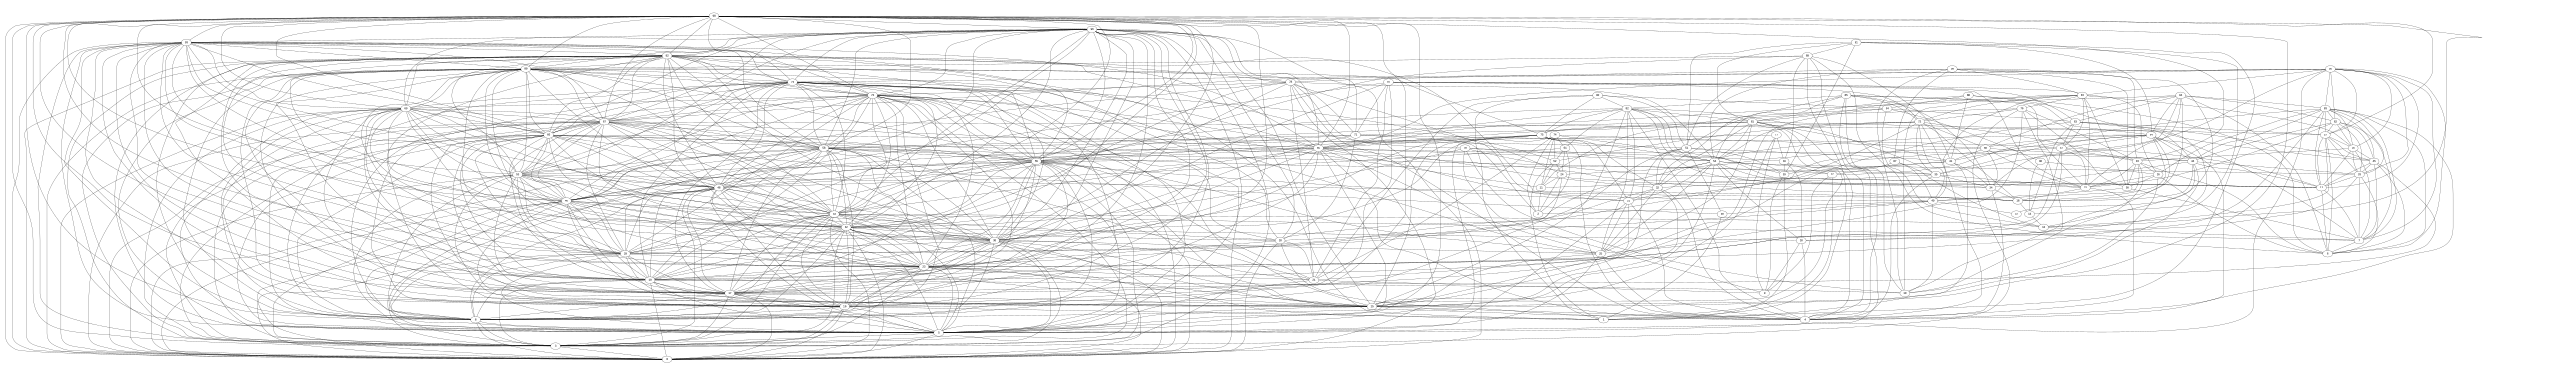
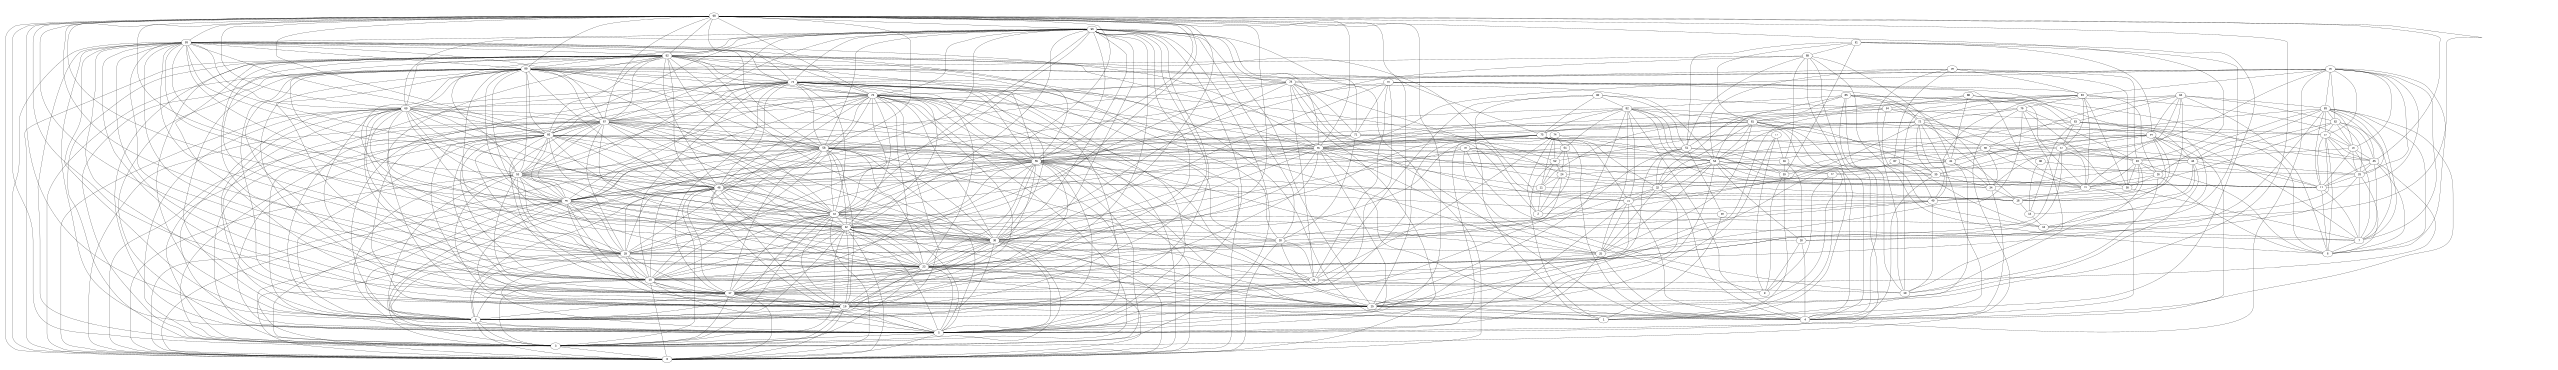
edge "57" -> "98": now "45" -> "98"
node "37": removed
